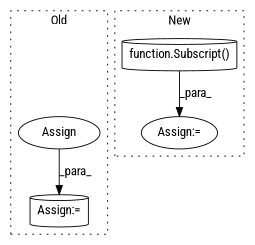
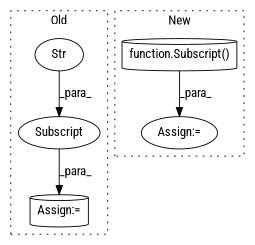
node "Str": added
node "Assign": label "Assign" -> "Subscript"
